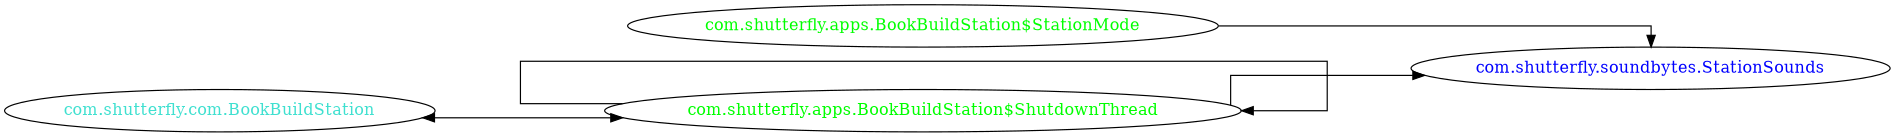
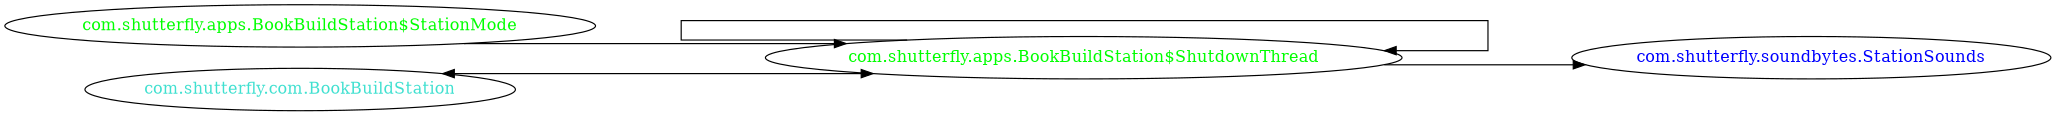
edge "com.shutterfly.apps.BookBuildStation$StationMode" -> "com.shutterfly.soundbytes.StationSounds": now "com.shutterfly.apps.BookBuildStation$StationMode" -> "com.shutterfly.apps.BookBuildStation$ShutdownThread"
